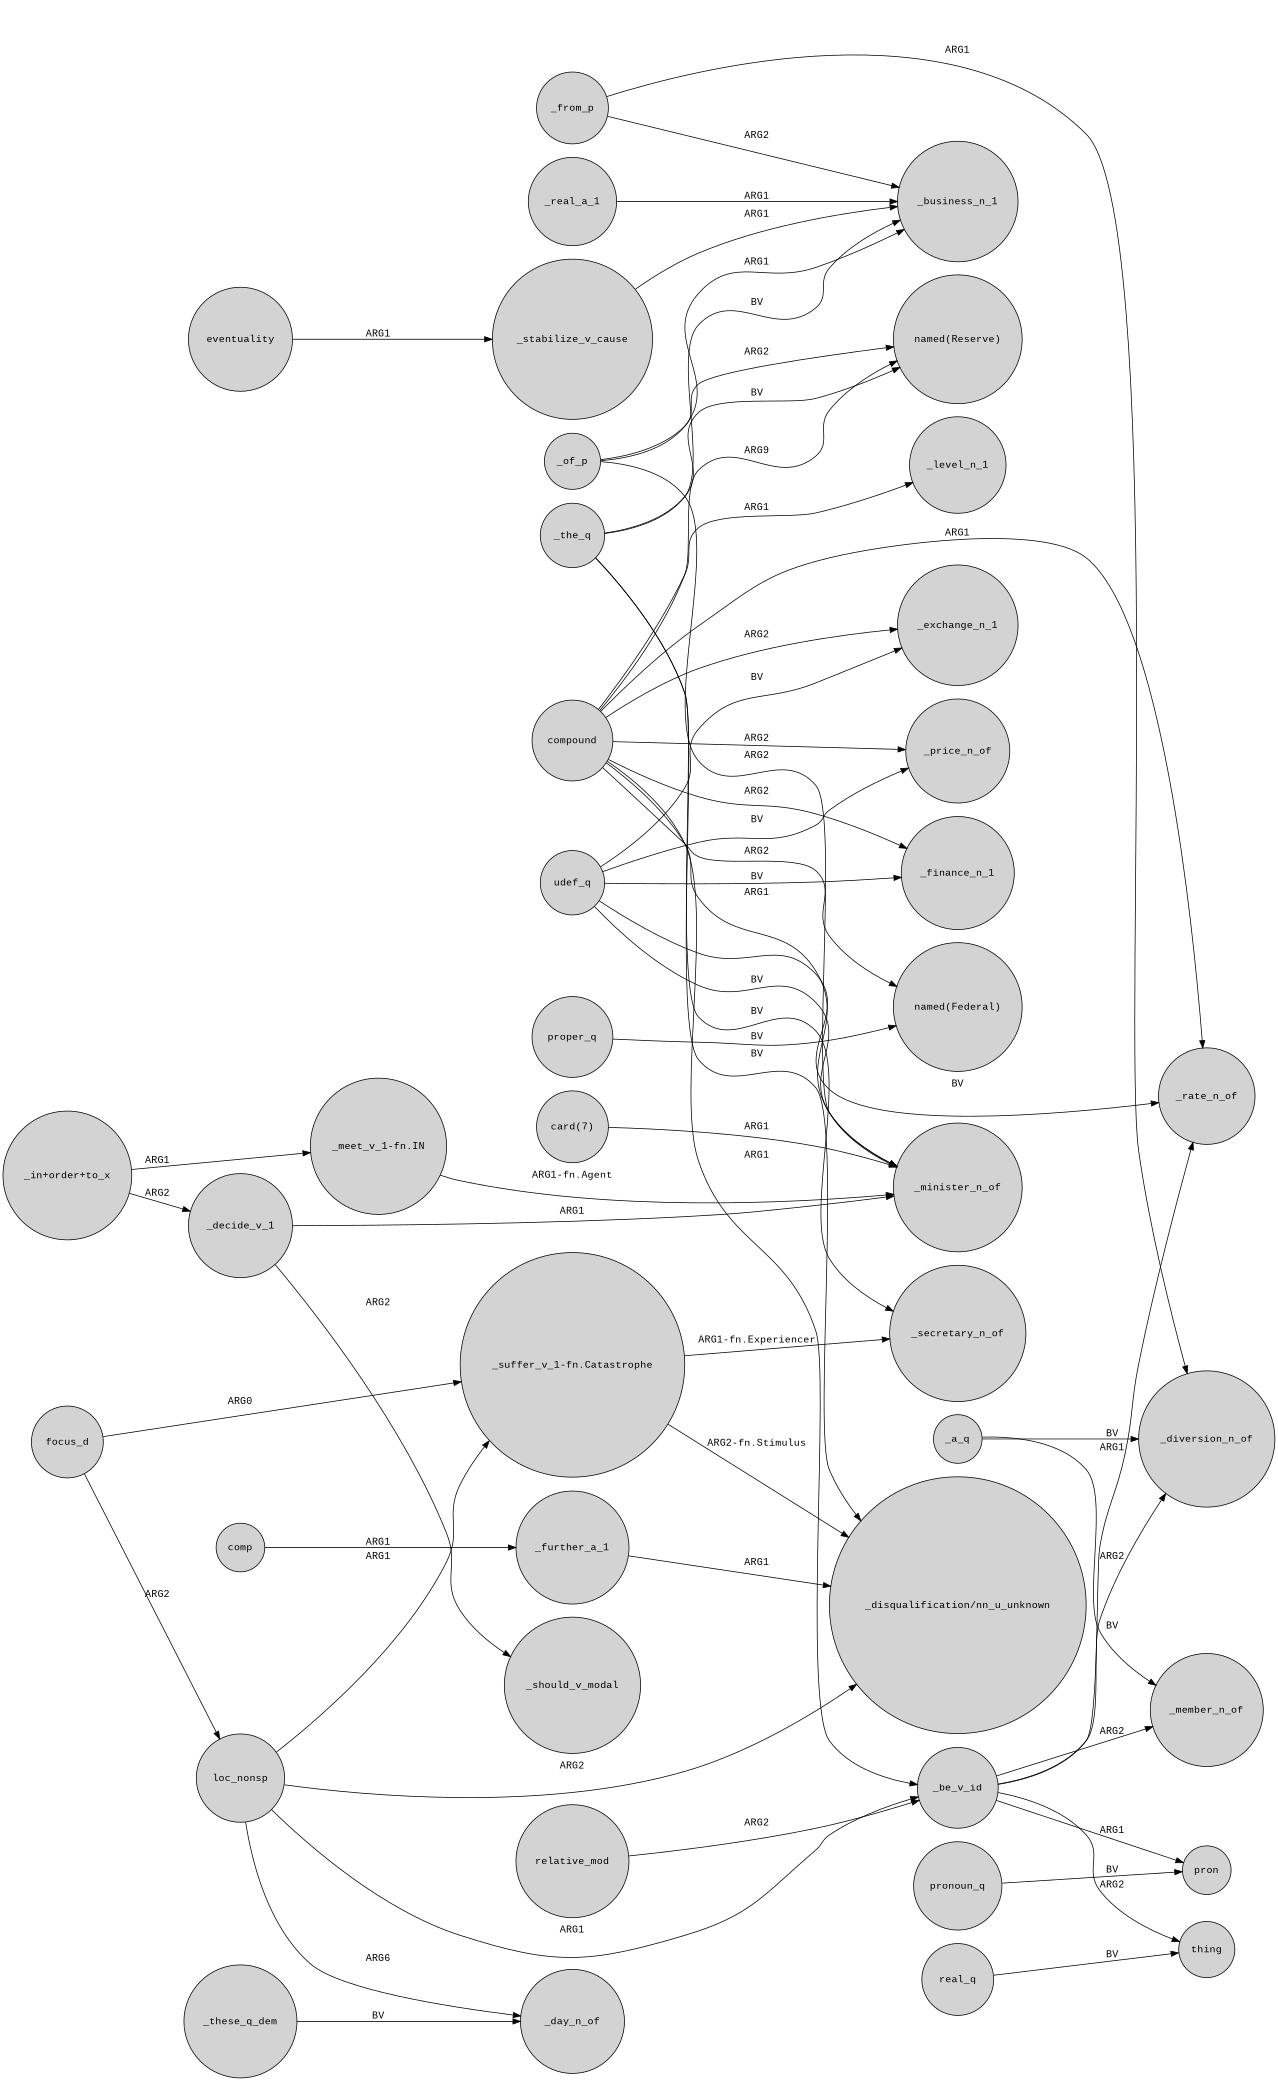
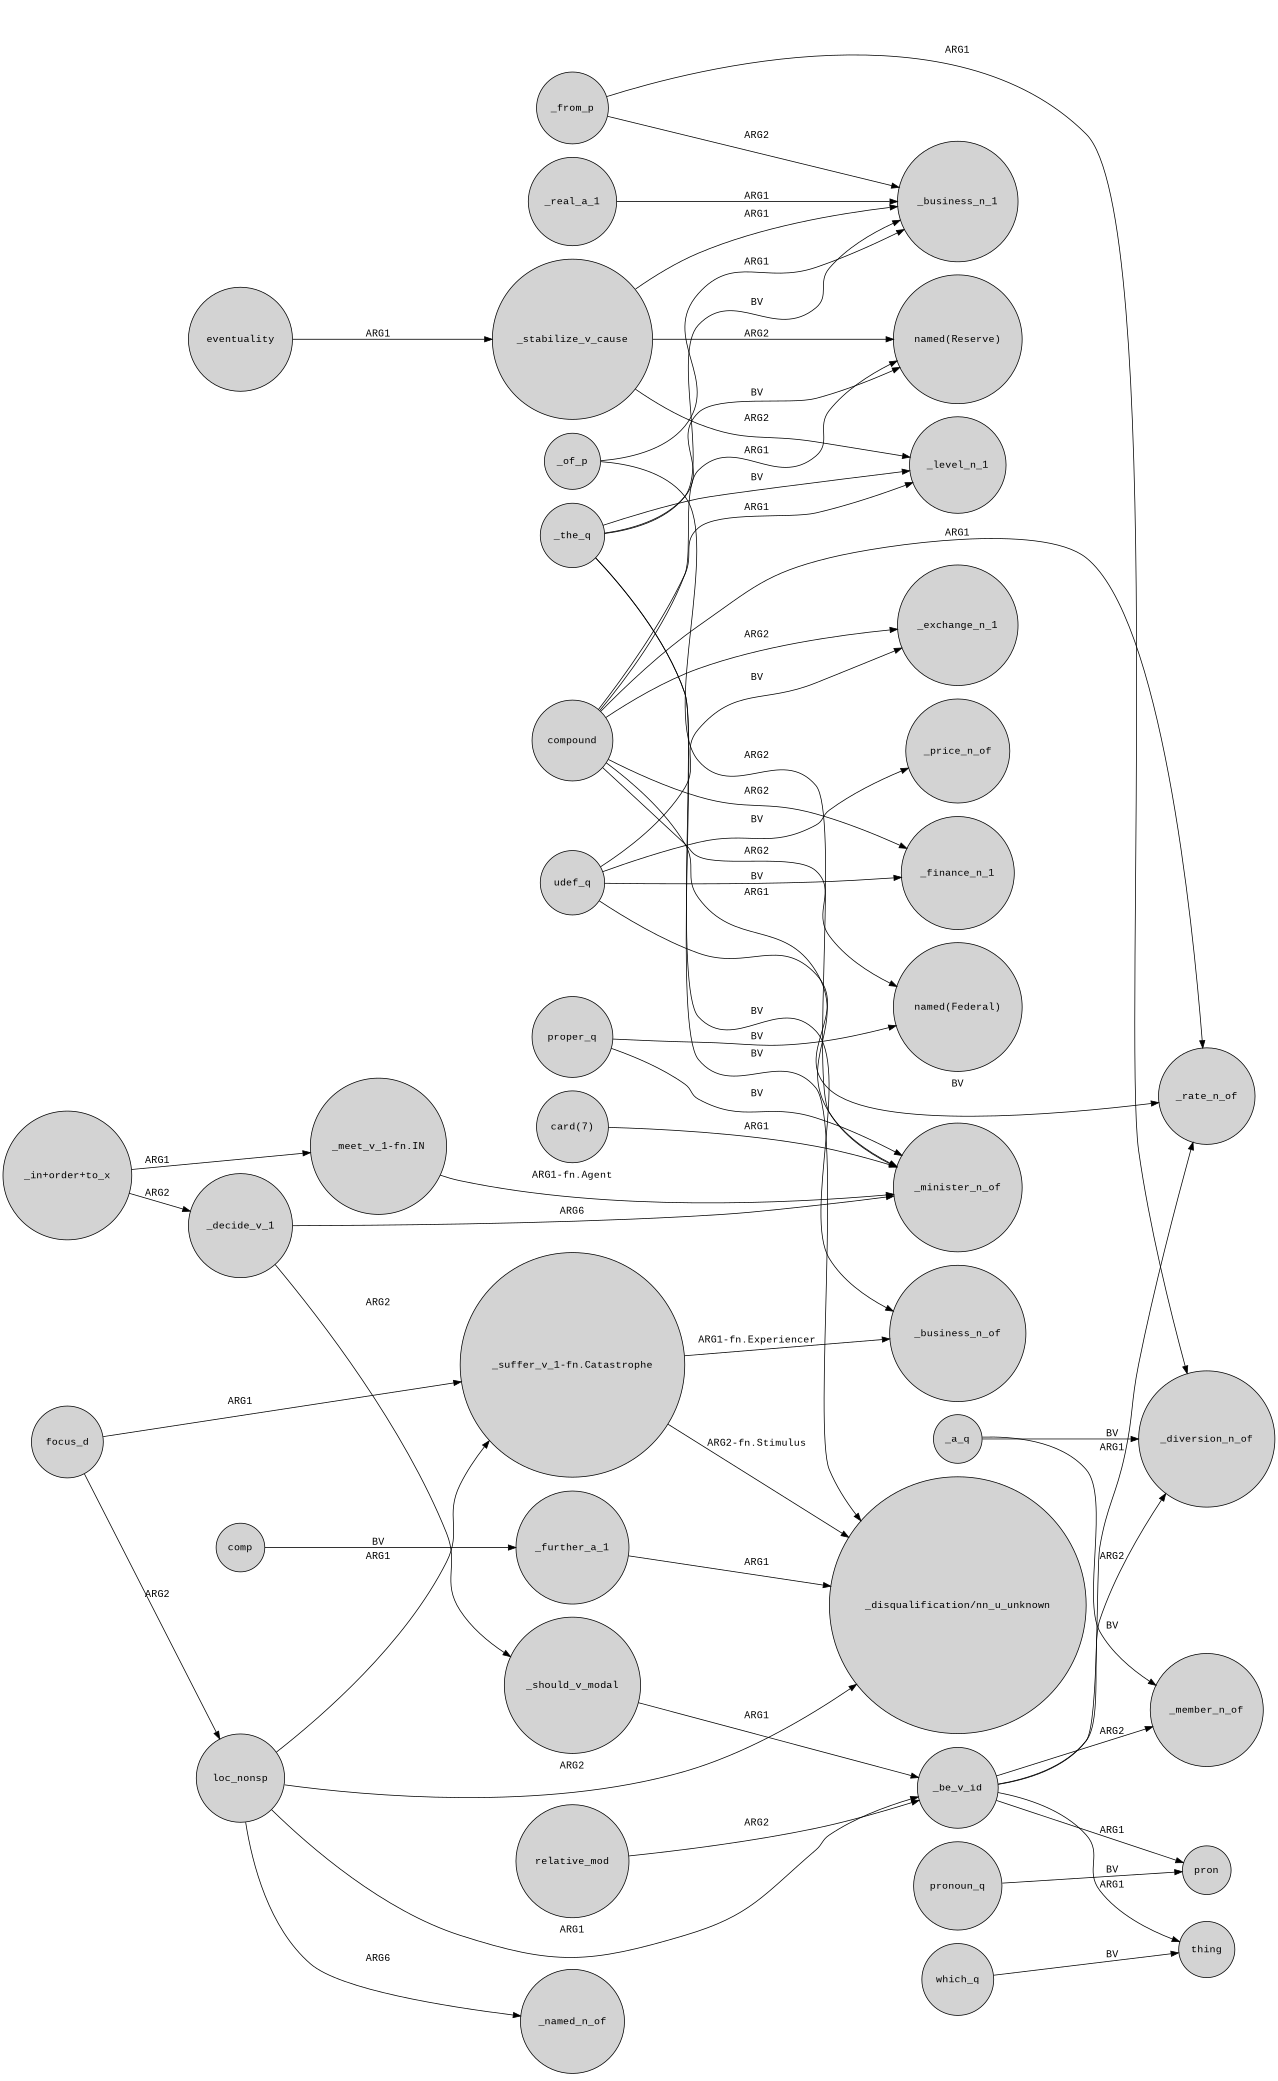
edge "_of_p" -> "named(Reserve)": now "_stabilize_v_cause" -> "named(Reserve)"
edge "_stabilize_v_cause" -> "_level_n_1": added, label "ARG2"
edge "compound" -> "named(Reserve)": label "ARG9" -> "ARG1"
edge "_the_q" -> "_level_n_1": added, label "BV"
edge "compound" -> "_price_n_of": removed, label "ARG2"
edge "udef_q" -> "_minister_n_of": now "proper_q" -> "_minister_n_of"
edge "_decide_v_1" -> "_minister_n_of": label "ARG1" -> "ARG6"
edge "compound" -> "_be_v_id": now "_should_v_modal" -> "_be_v_id"
node "_secretary_n_of": label "_secretary_n_of" -> "_business_n_of"
edge "focus_d" -> "_suffer_v_1-fn.Catastrophe": label "ARG0" -> "ARG1"
edge "comp" -> "_further_a_1": label "ARG1" -> "BV"
edge "_be_v_id" -> "thing": label "ARG2" -> "ARG1"
node "real_q": label "real_q" -> "which_q"
node "_these_q_dem": removed
node "_day_n_of": label "_day_n_of" -> "_named_n_of"
